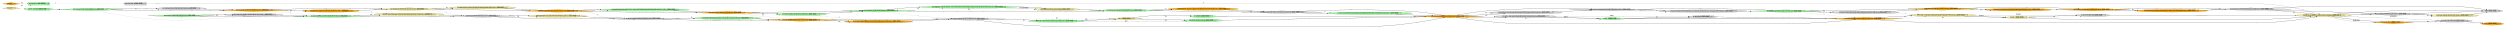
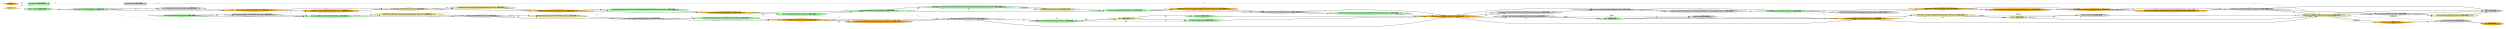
node "setParallelJobs(1)@@@21@@@['0', '0', '1']": shape ellipse -> diamond
